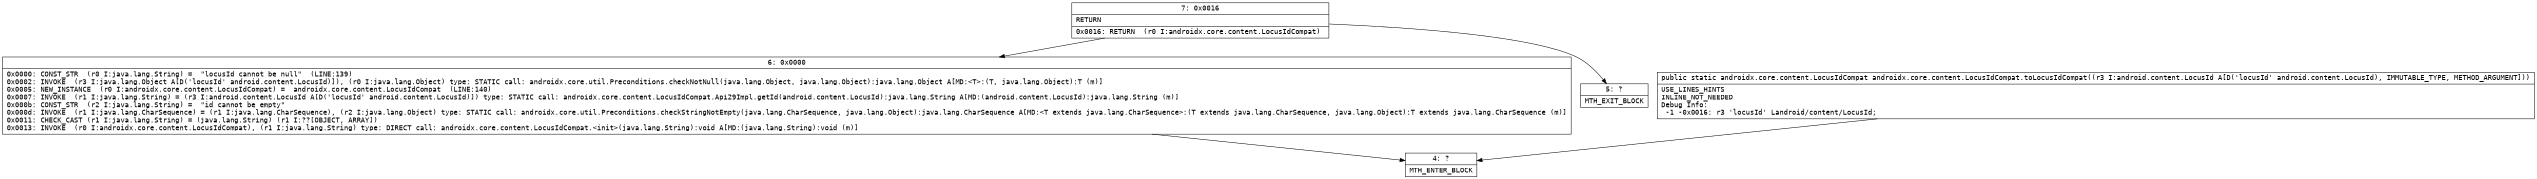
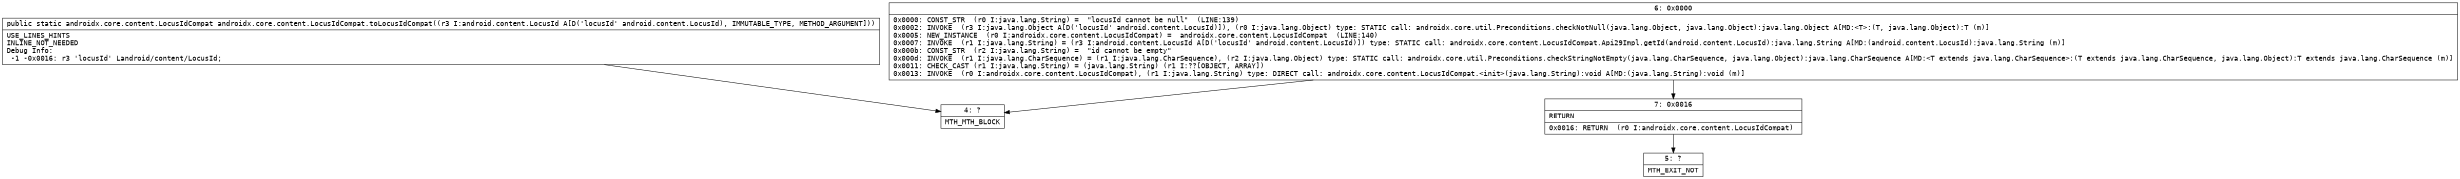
edge "7: 0x0016" -> "6: 0x0000": reversed
node "5: ?": text "MTH_EXIT_BLOCK" -> "MTH_EXIT_NOT"
node "4: ?": text "MTH_ENTER_BLOCK" -> "MTH_MTH_BLOCK"
